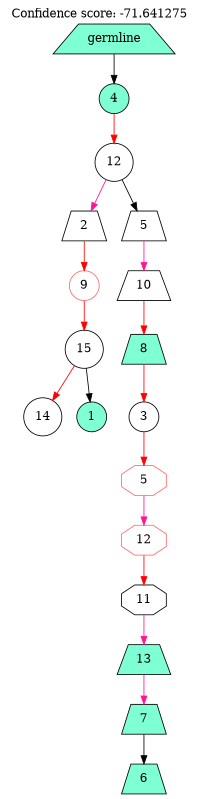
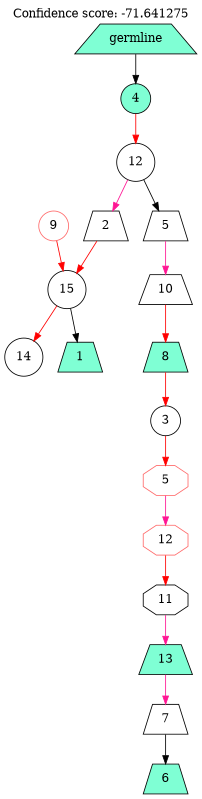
edge "2" -> "9": now "2" -> "15"
node "1": shape circle -> trapezium
node "7": fillcolor aquamarine -> white
